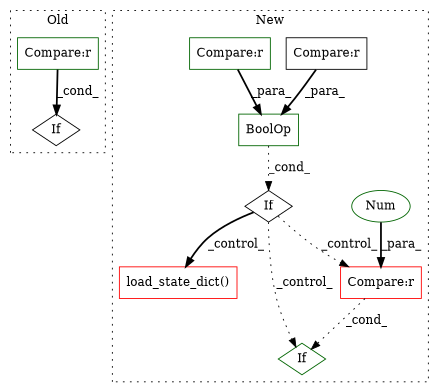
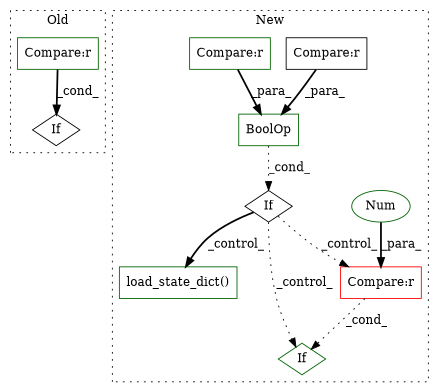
node "load_state_dict()": color red -> darkgreen
